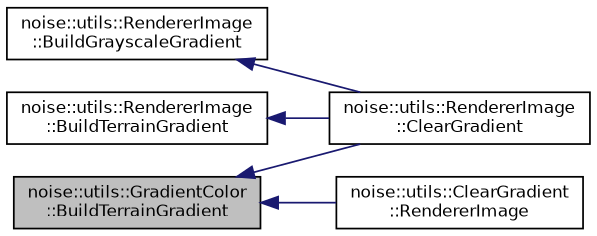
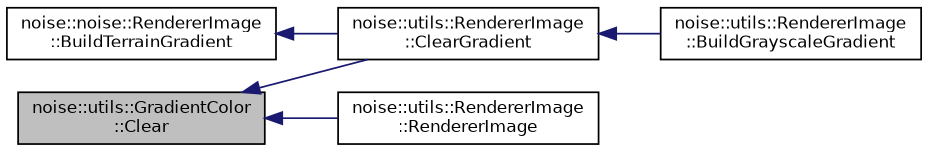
edge "noise::utils::RendererImage ::ClearGradient" -> "noise::utils::RendererImage ::BuildGrayscaleGradient": reversed
node "noise::utils::RendererImage ::BuildTerrainGradient": label "noise::utils::RendererImage ::BuildTerrainGradient" -> "noise::noise::RendererImage ::BuildTerrainGradient"
node "noise::utils::GradientColor ::BuildTerrainGradient": label "noise::utils::GradientColor ::BuildTerrainGradient" -> "noise::utils::GradientColor ::Clear"
node "noise::utils::ClearGradient ::RendererImage": label "noise::utils::ClearGradient ::RendererImage" -> "noise::utils::RendererImage ::RendererImage"
